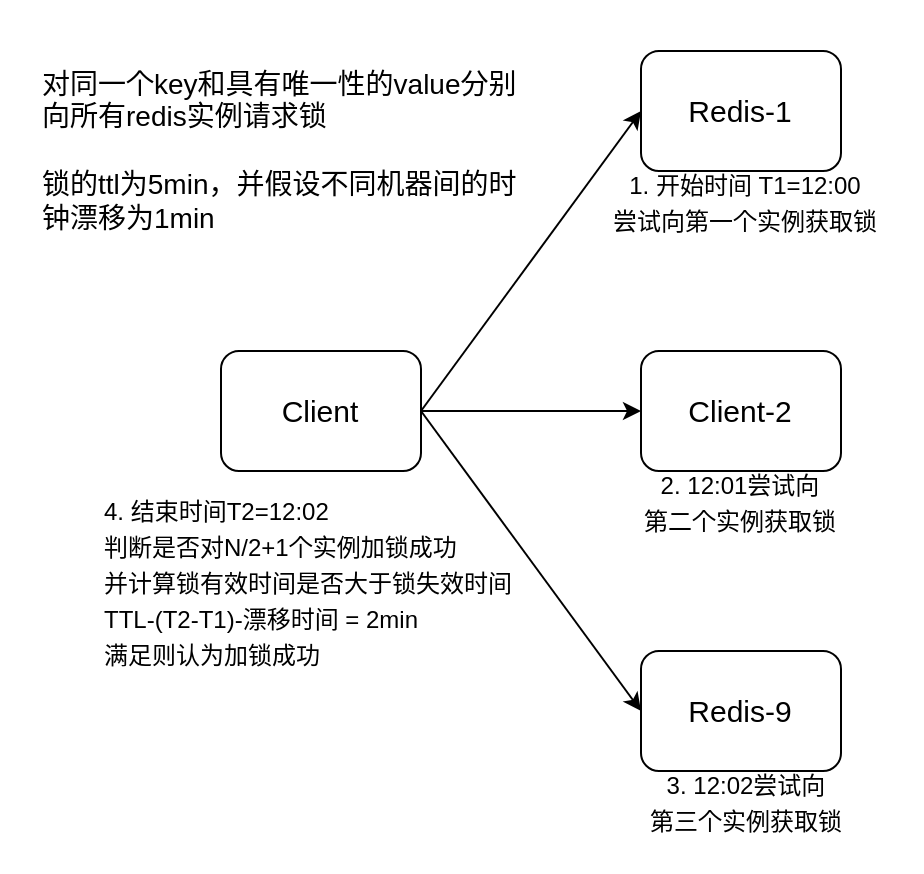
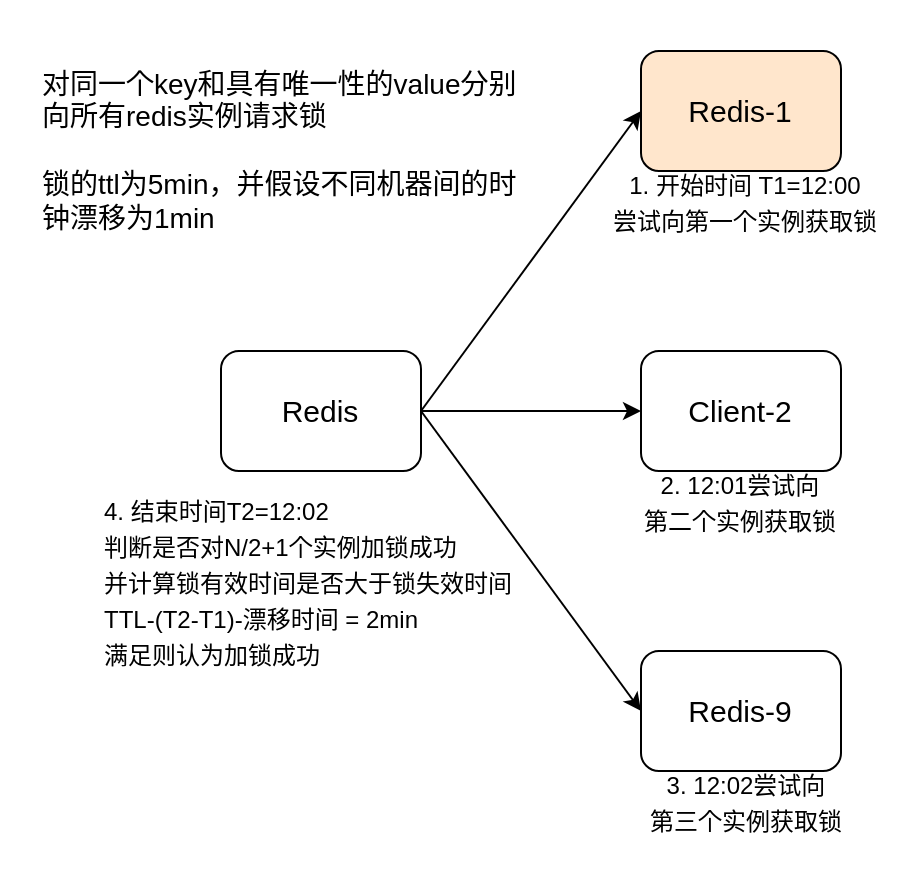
node "Redis-1": fillcolor #ffffff -> #ffe6cc
node "Client": label "Client" -> "Redis"
